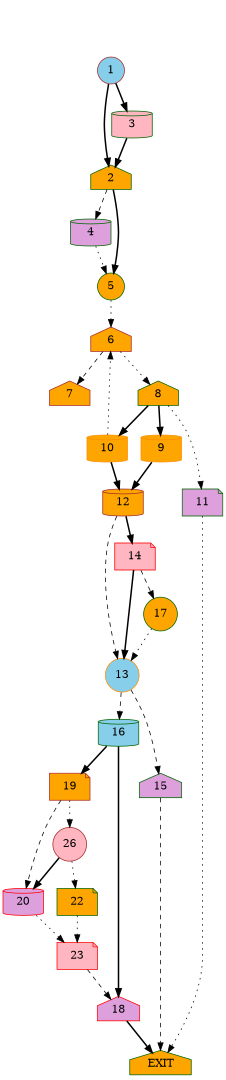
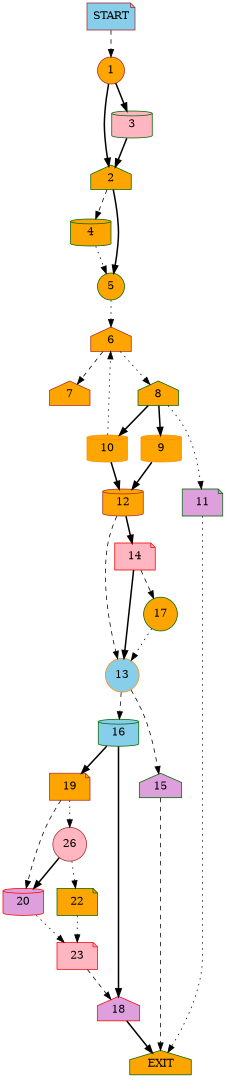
node "START": added
node "1": fillcolor skyblue -> orange
node "4": fillcolor plum -> orange
